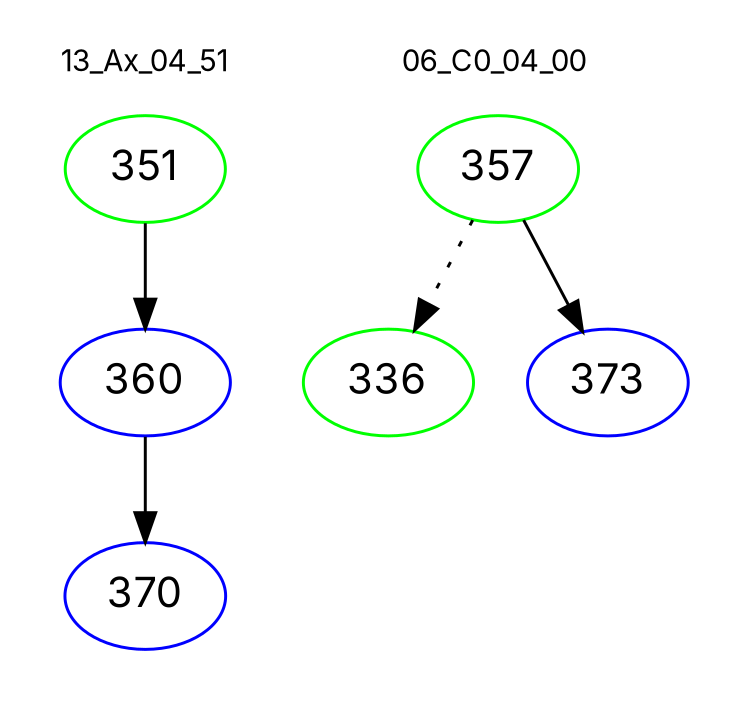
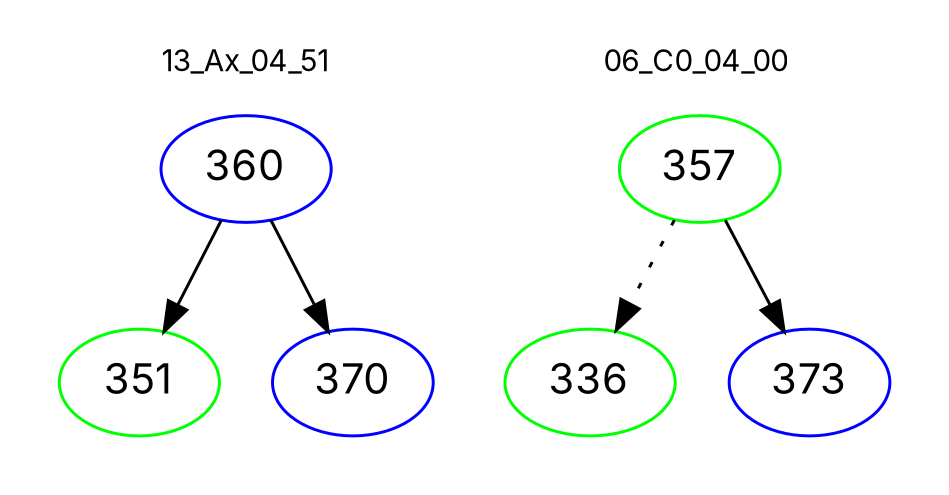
edge "351" -> "360": reversed
